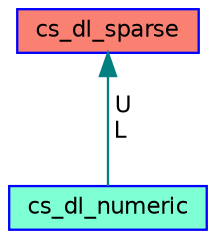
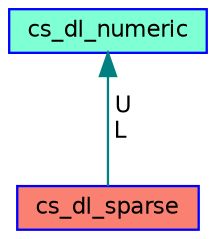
edge "cs_dl_numeric" -> "cs_dl_sparse": reversed
